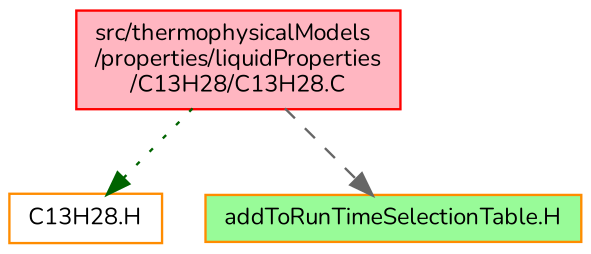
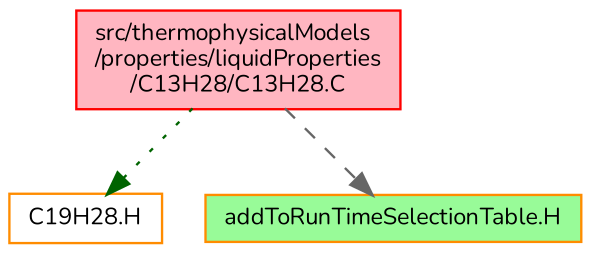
node "C13H28.H": label "C13H28.H" -> "C19H28.H"
